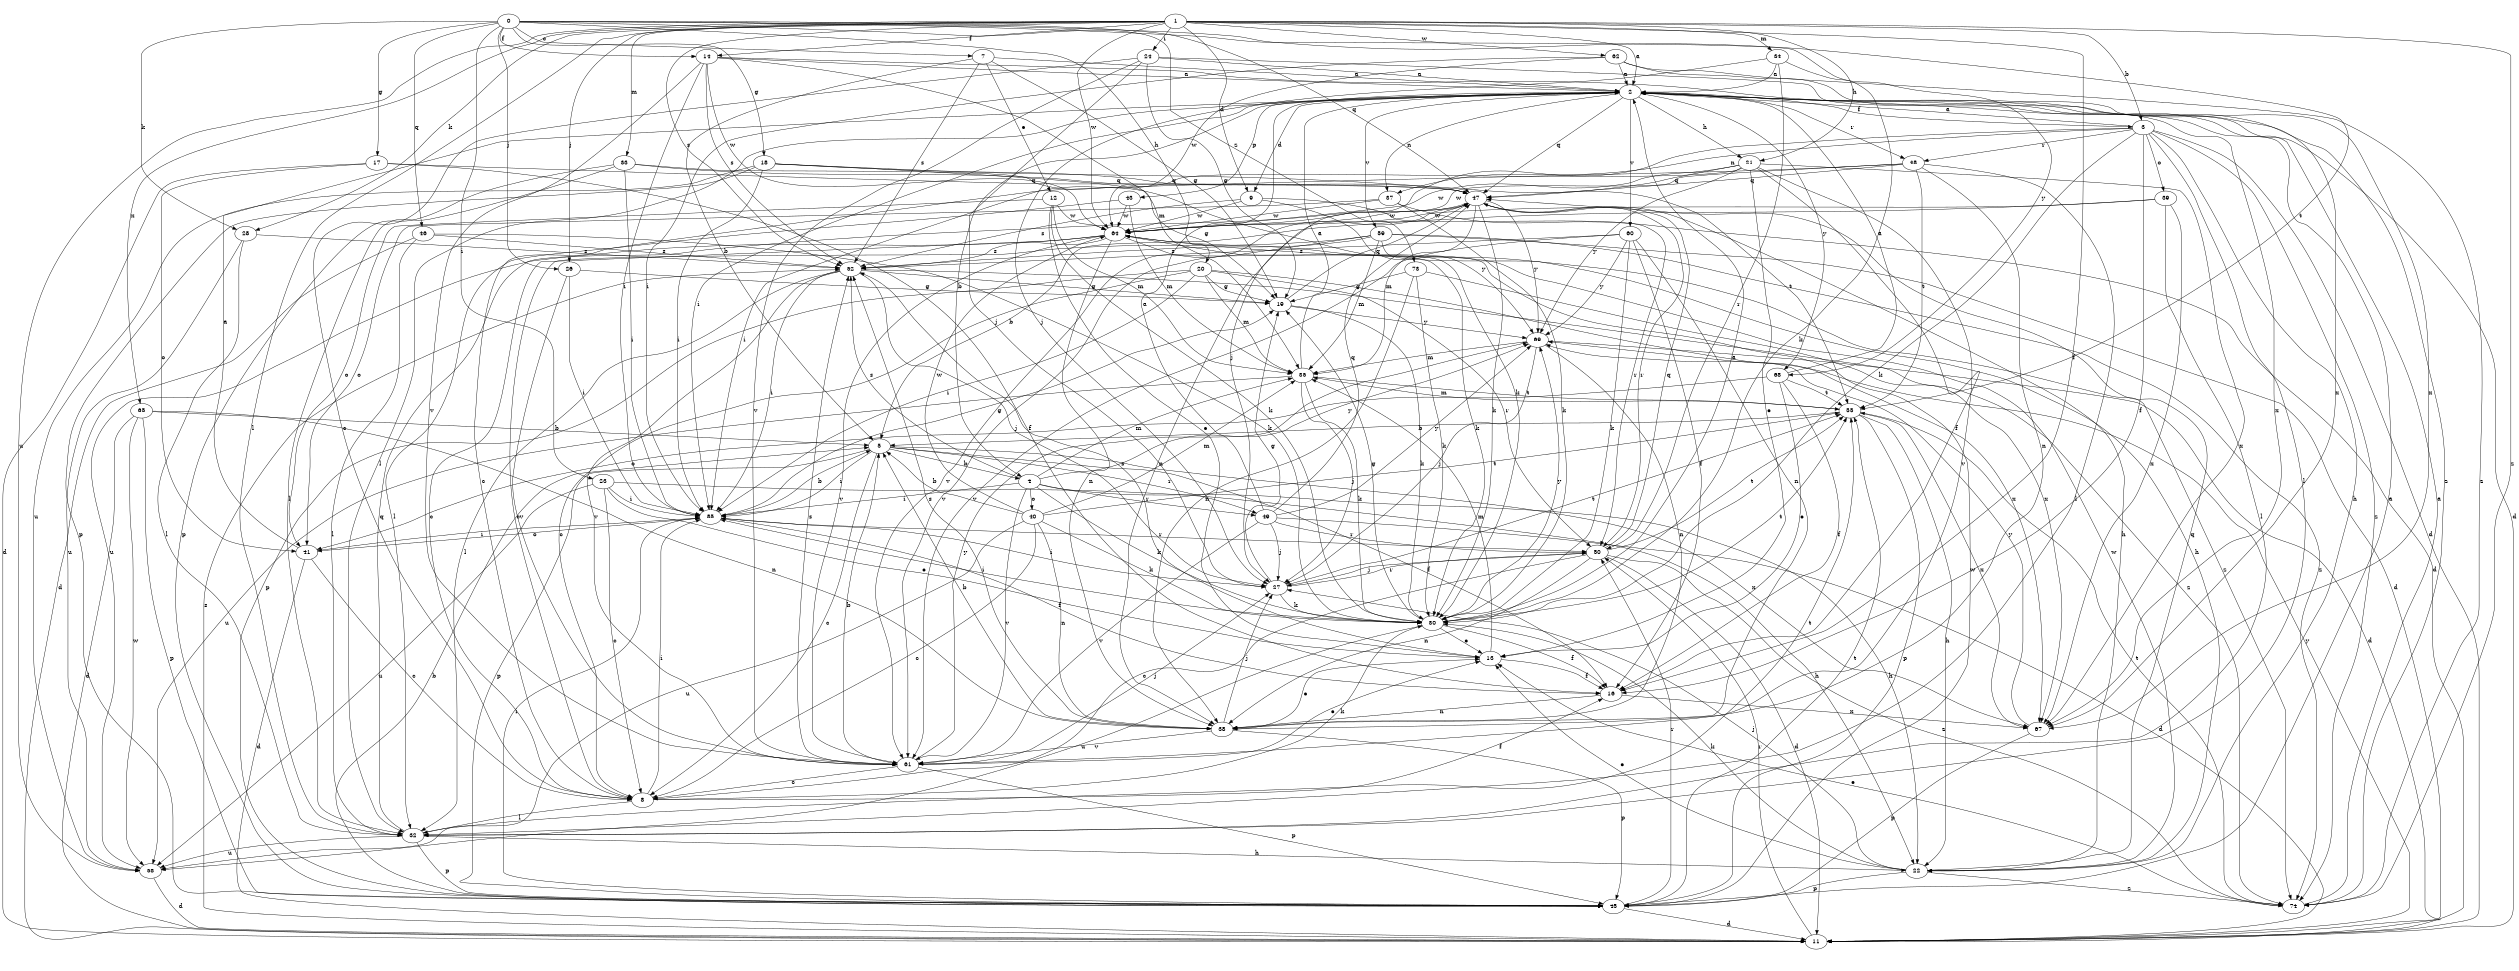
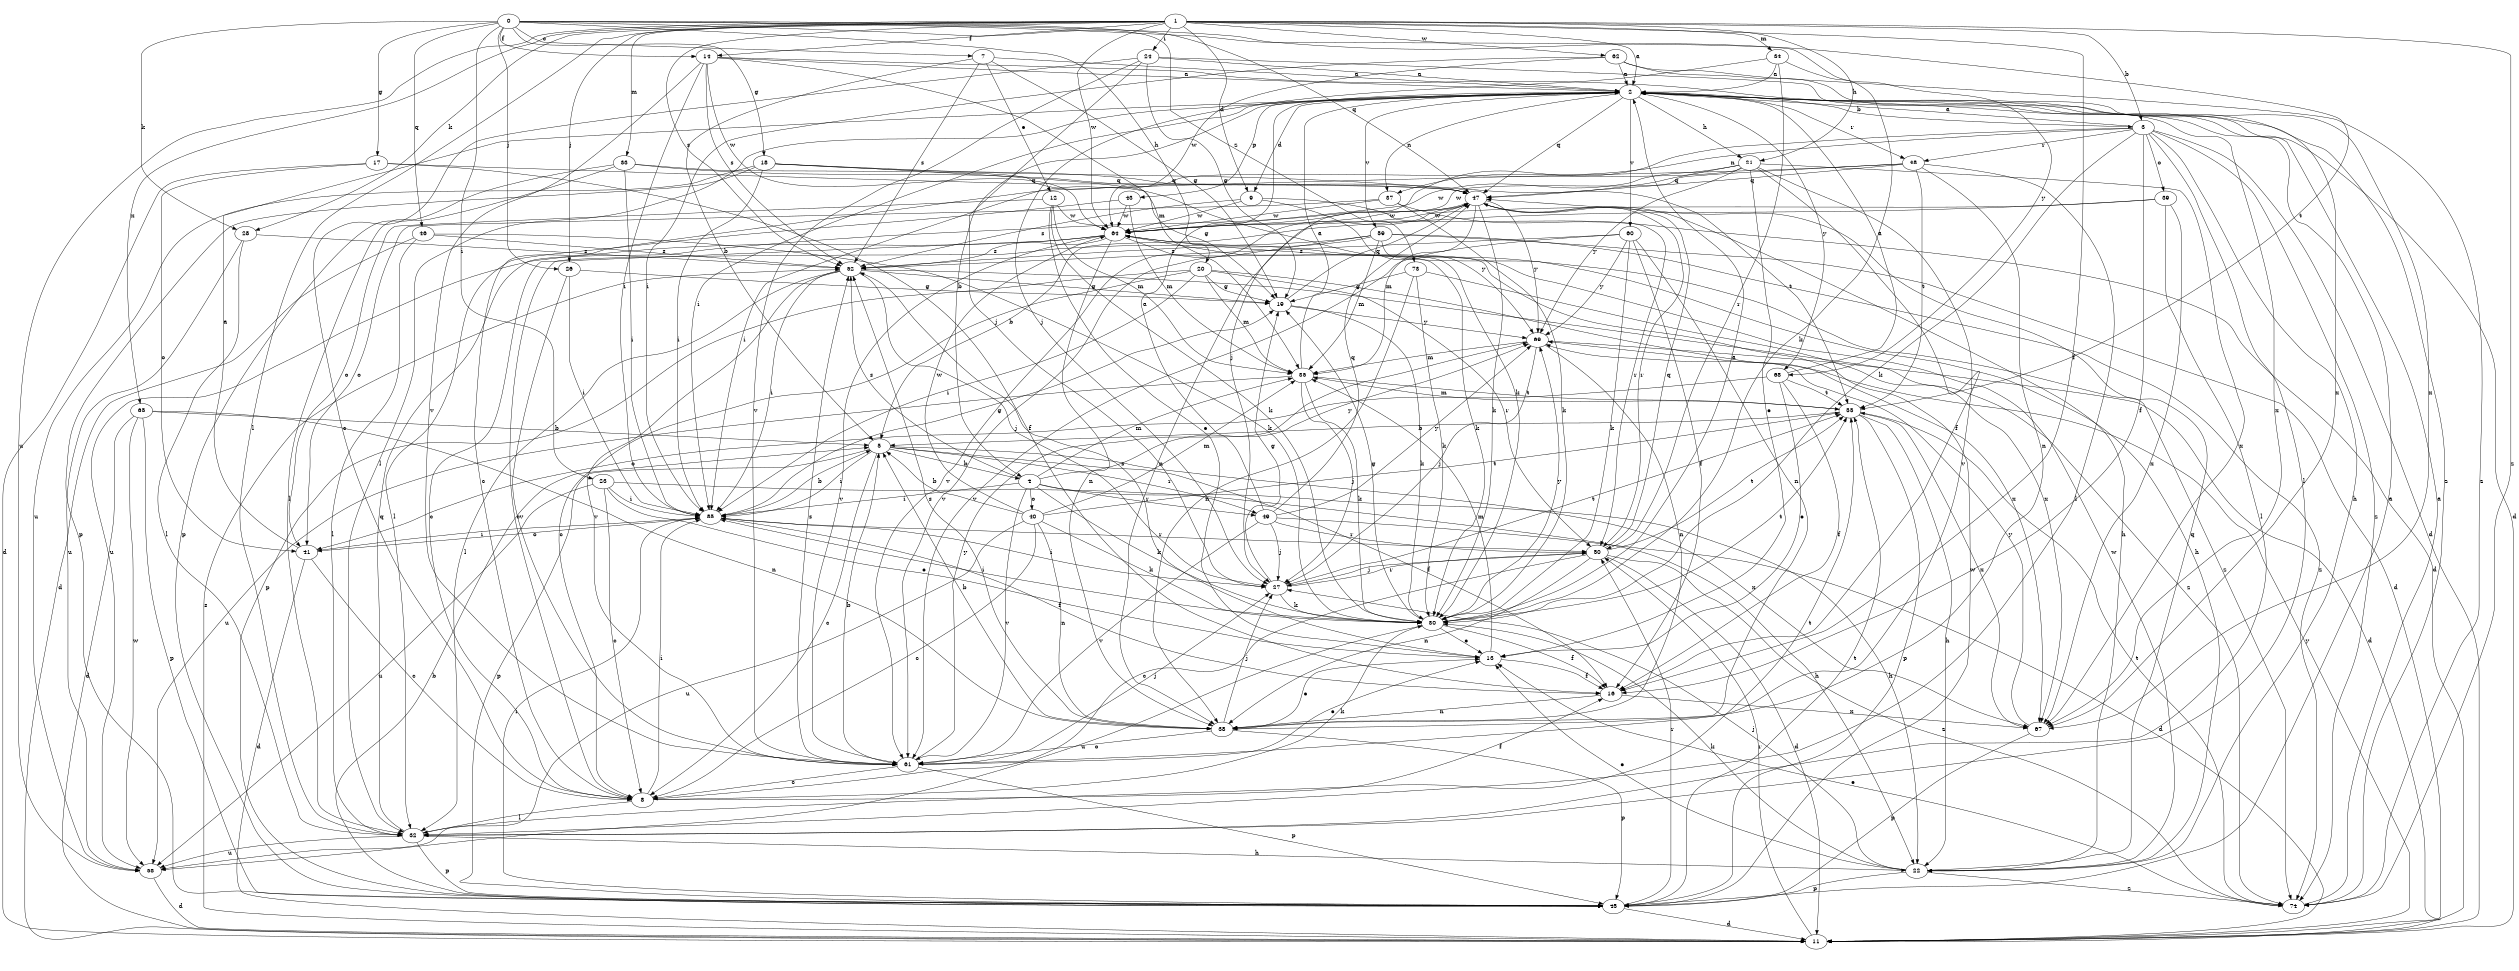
edge "2" -> "3": label "f" -> "b"
edge "38" -> "61": label "v" -> "o"
